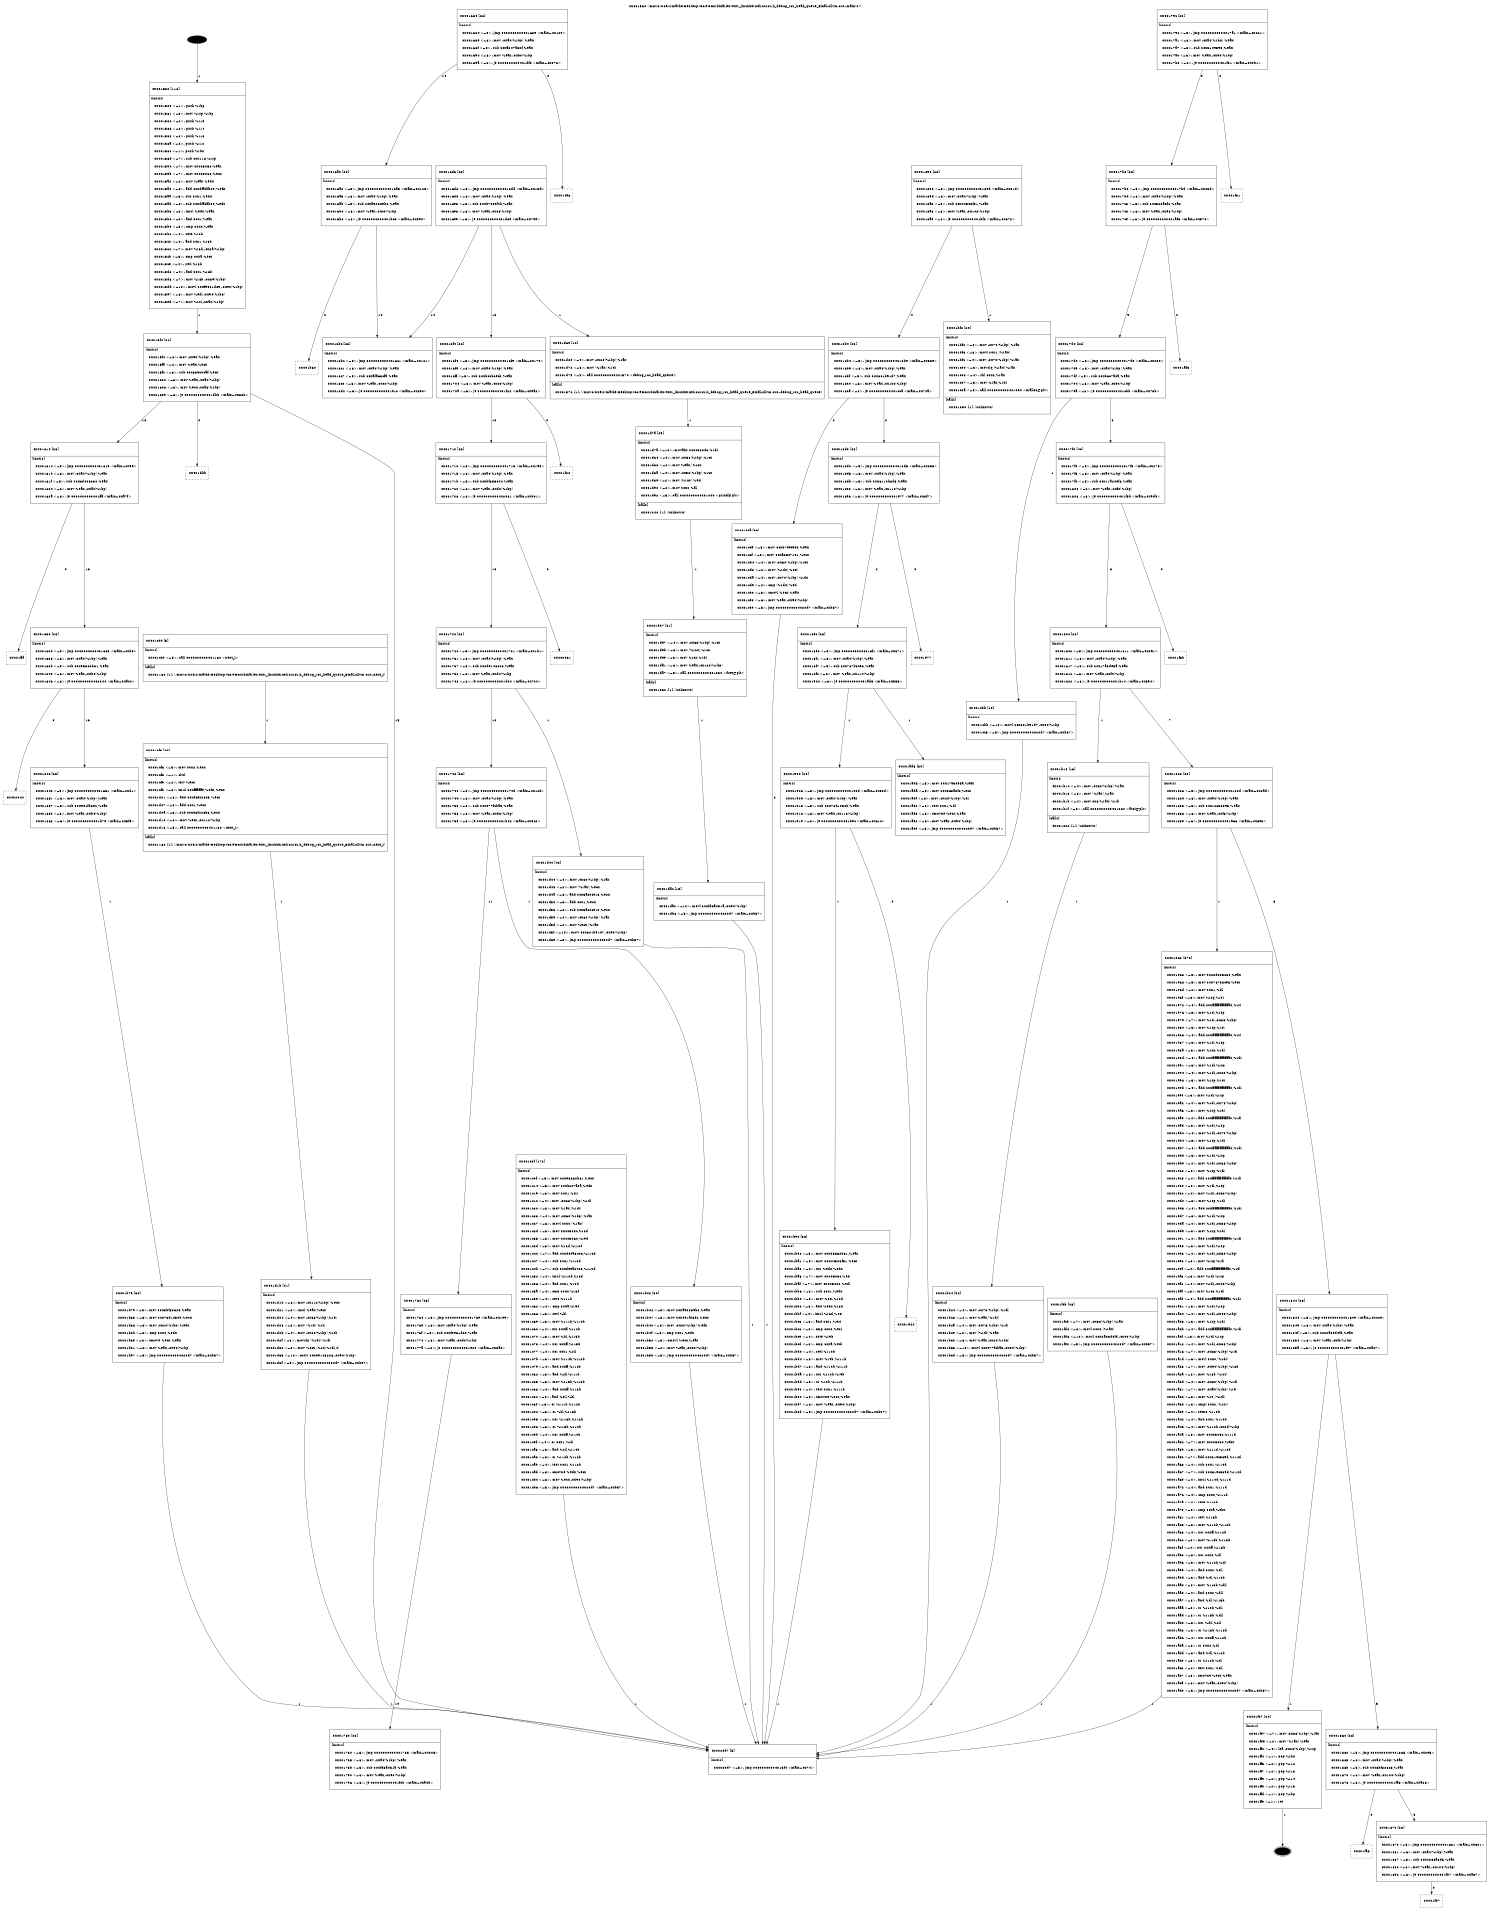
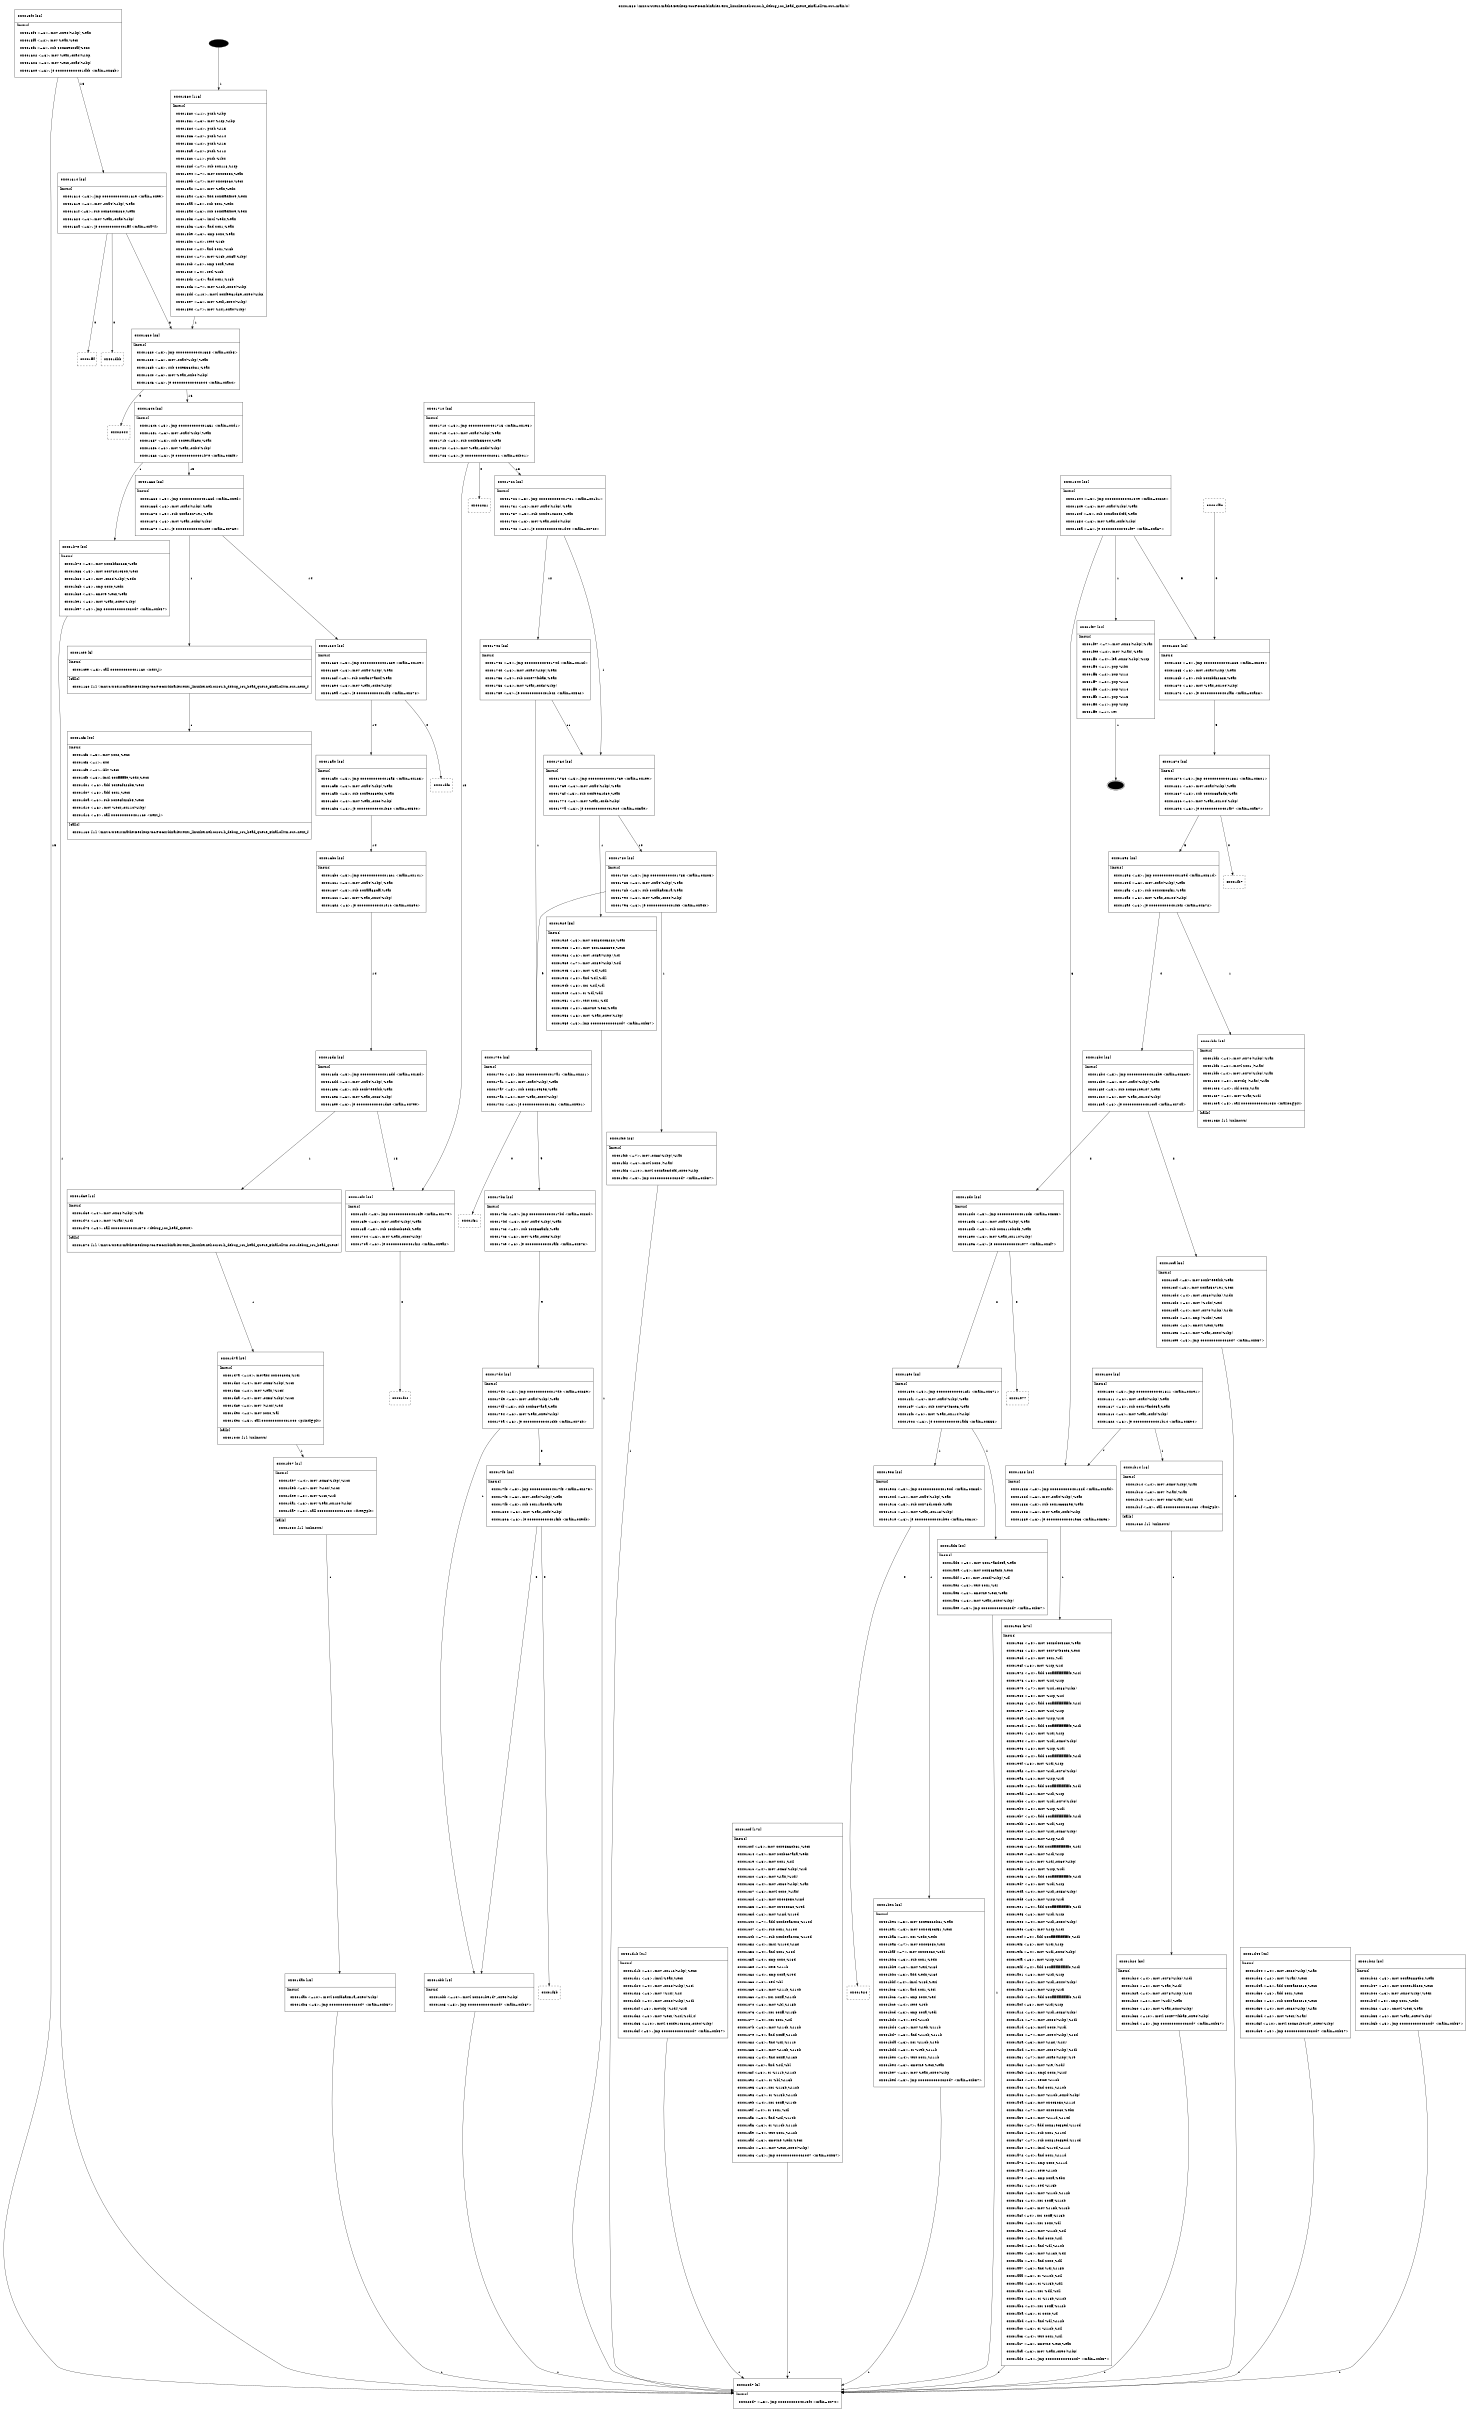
edge "0x4016d8 [28]" -> "0x4016bc [28]": reversed
edge "0x401580 [116]" -> "0x4015f4 [32]": now "0x401580 [116]" -> "0x401630 [28]"
node "0x401b60": removed
node "0x401af3": removed
edge "0x4016f4 [28]" -> "0x401710 [28]": reversed
edge "0x4015f4 [32]" -> "0x401dbb": now "0x401614 [28]" -> "0x401dbb"
node "0x401668 [28]": added
edge "0x4017f0 [28]" -> "0x40180c [28]": now "0x4017f0 [28]" -> "0x401cbb [15]"
edge "0x401614 [28]" -> "0x401630 [28]": label " 16" -> " 8"
edge "0x40172c [28]" -> "0x401d44 [42]": now "0x40172c [28]" -> "0x401764 [28]"
edge "0x40187c [28]" -> "0x401898 [28]": added, label "5"
edge "0x401780 [28]" -> "0x40179c [28]": added, label "9"
node "0x40192e [53]": added
edge "0x401748 [28]" -> "0x401b42 [30]": now "0x401748 [28]" -> "0x40179c [28]"
edge "0x401780 [28]" -> "0x401fcb [28]": added, label "1"
edge "0x401828 [28]" -> "0x401844 [28]": reversed
edge "0x401cf3 [40]" -> "0x401d1b [41]": removed, label "1"
edge "0x401860 [28]" -> "0x401fa8": reversed
edge "0x401ad5 [30]" -> "0x4020d7 [5]": added, label "1"
